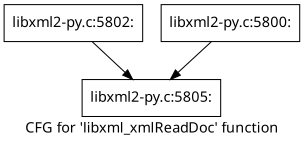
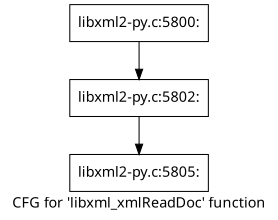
edge "libxml2-py.c:5800:" -> "libxml2-py.c:5805:": now "libxml2-py.c:5800:" -> "libxml2-py.c:5802:"
